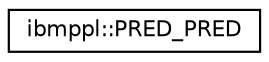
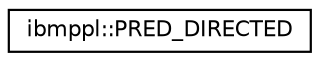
node "ibmppl::PRED_PRED": label "ibmppl::PRED_PRED" -> "ibmppl::PRED_DIRECTED"
